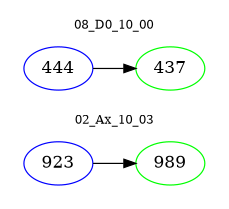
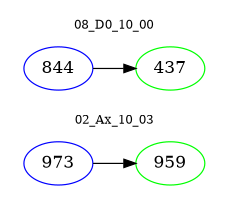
node "444": label "444" -> "844"
node "923": label "923" -> "973"
node "989": label "989" -> "959"
